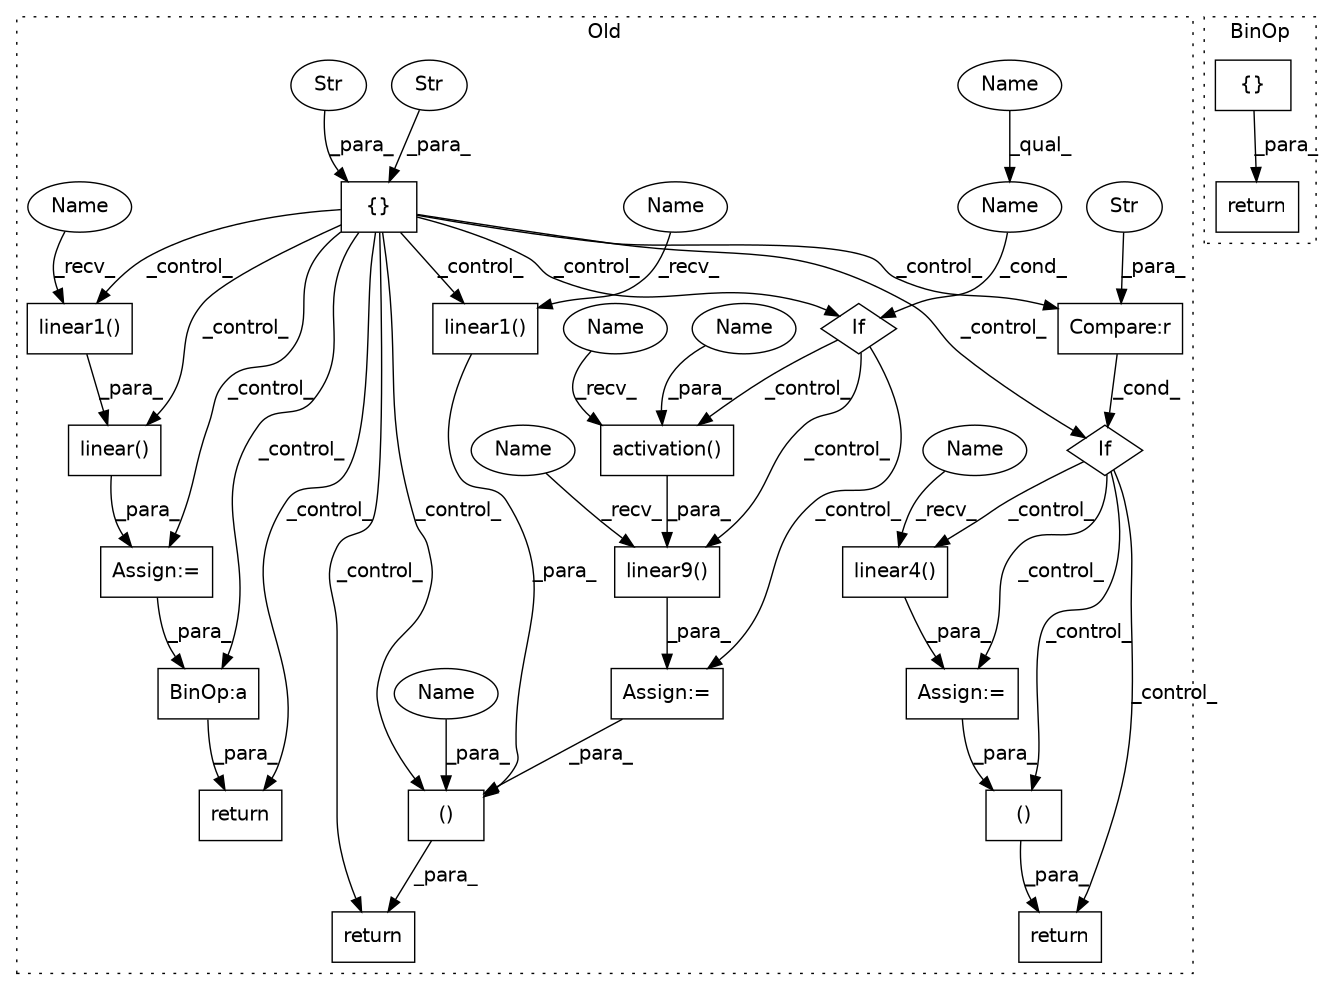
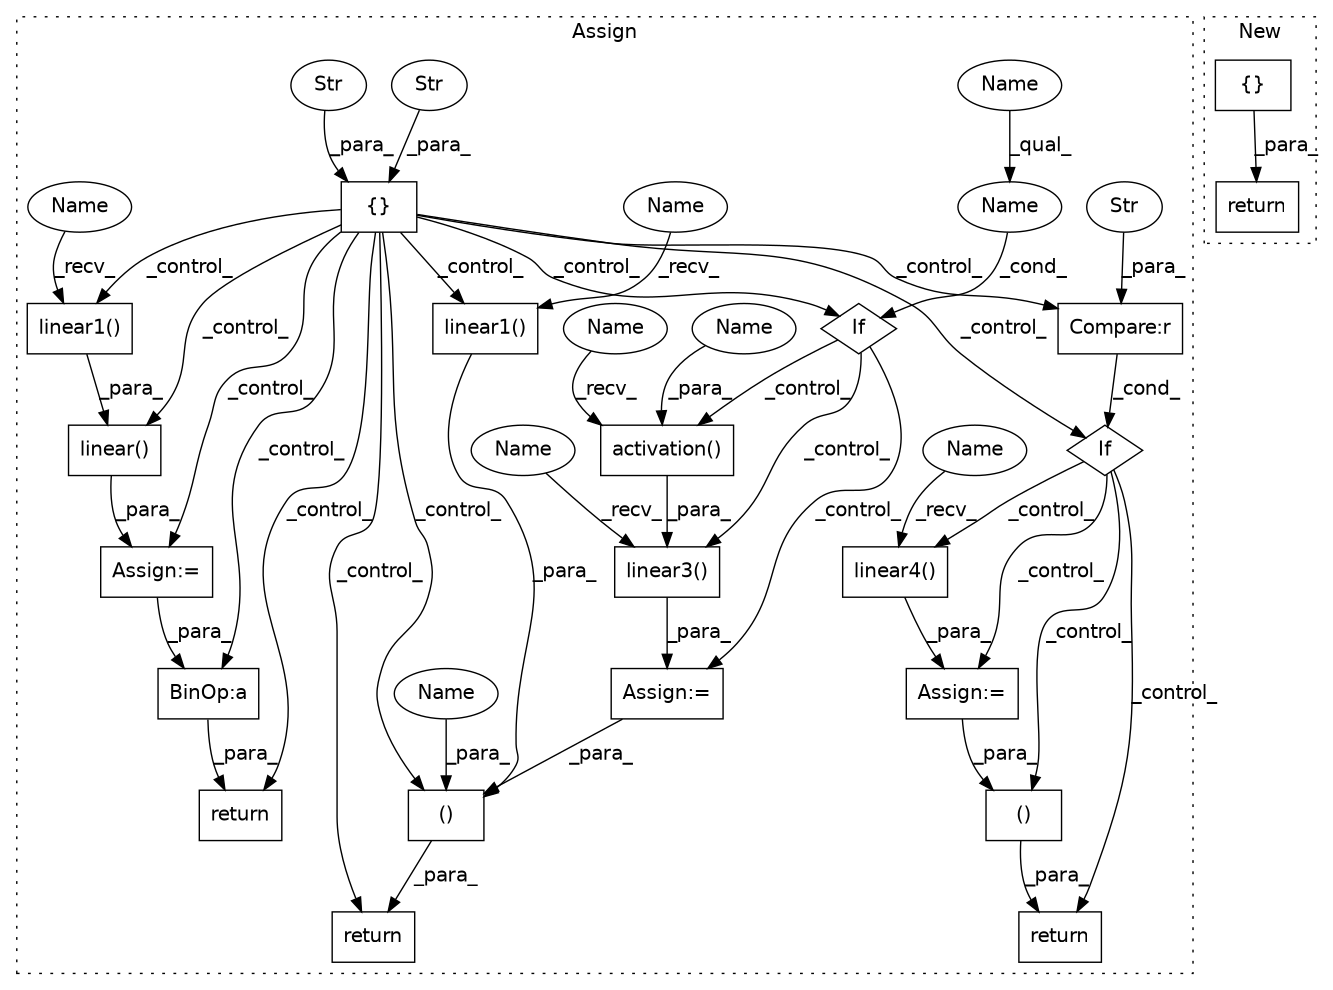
cluster "Old": label "Old" -> "Assign"
cluster "BinOp": label "BinOp" -> "New"
node "linear9()": label "linear9()" -> "linear3()"
